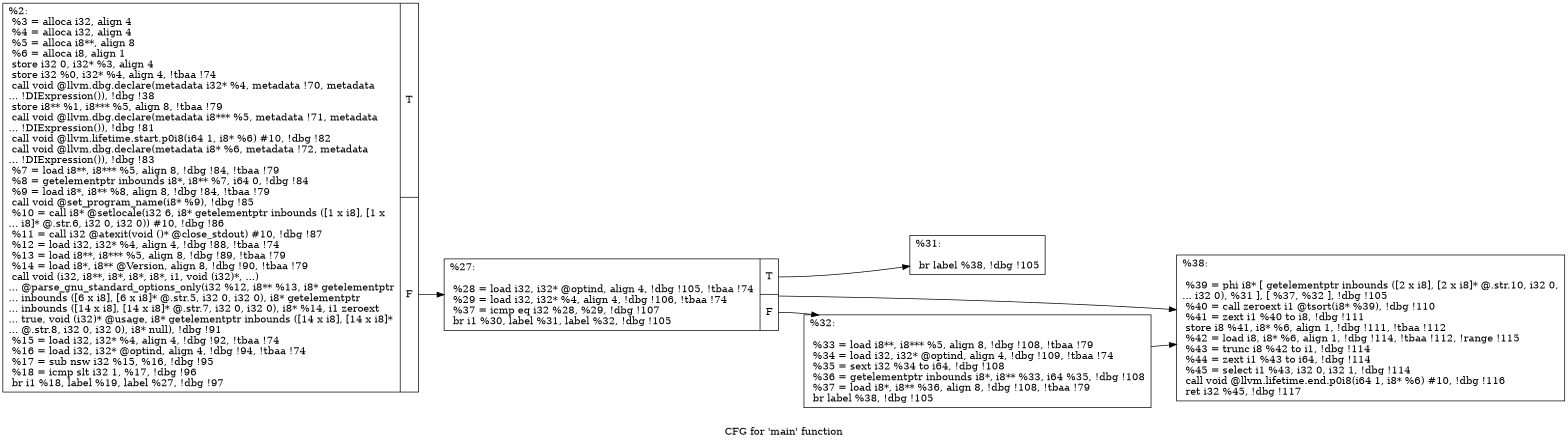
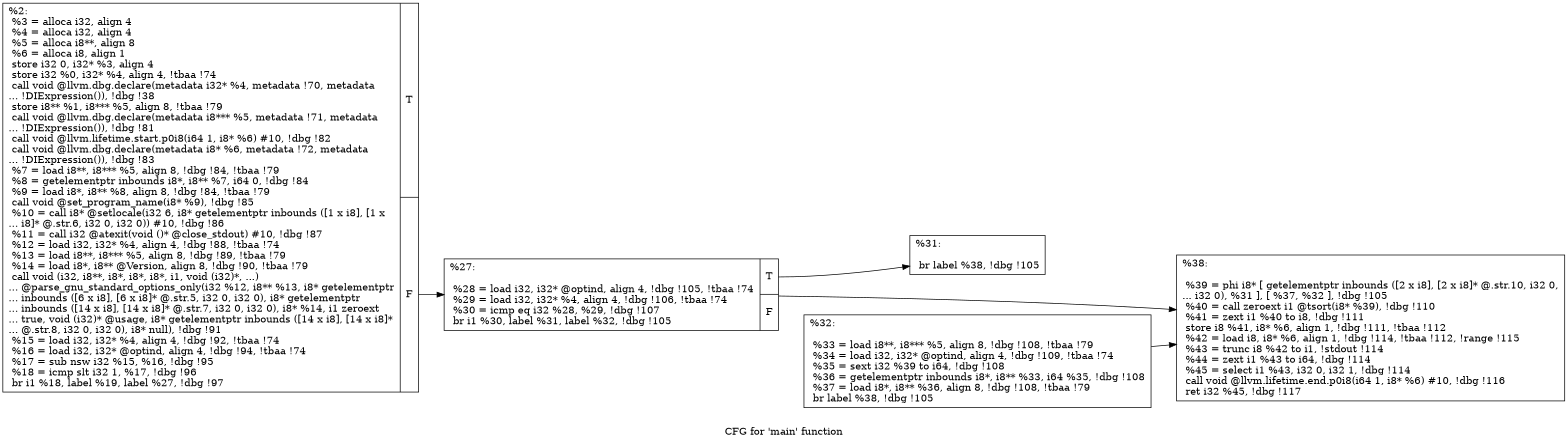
node "%27:": text "%37 = icmp eq i32 %28, %29, !dbg !107" -> "%30 = icmp eq i32 %28, %29, !dbg !107"
edge "%27:" -> "%32:": removed
node "%38:": text "%43 = trunc i8 %42 to i1, !dbg !114" -> "%43 = trunc i8 %42 to i1, !stdout !114"
node "%32:": text "%35 = sext i32 %34 to i64, !dbg !108" -> "%35 = sext i32 %39 to i64, !dbg !108"
